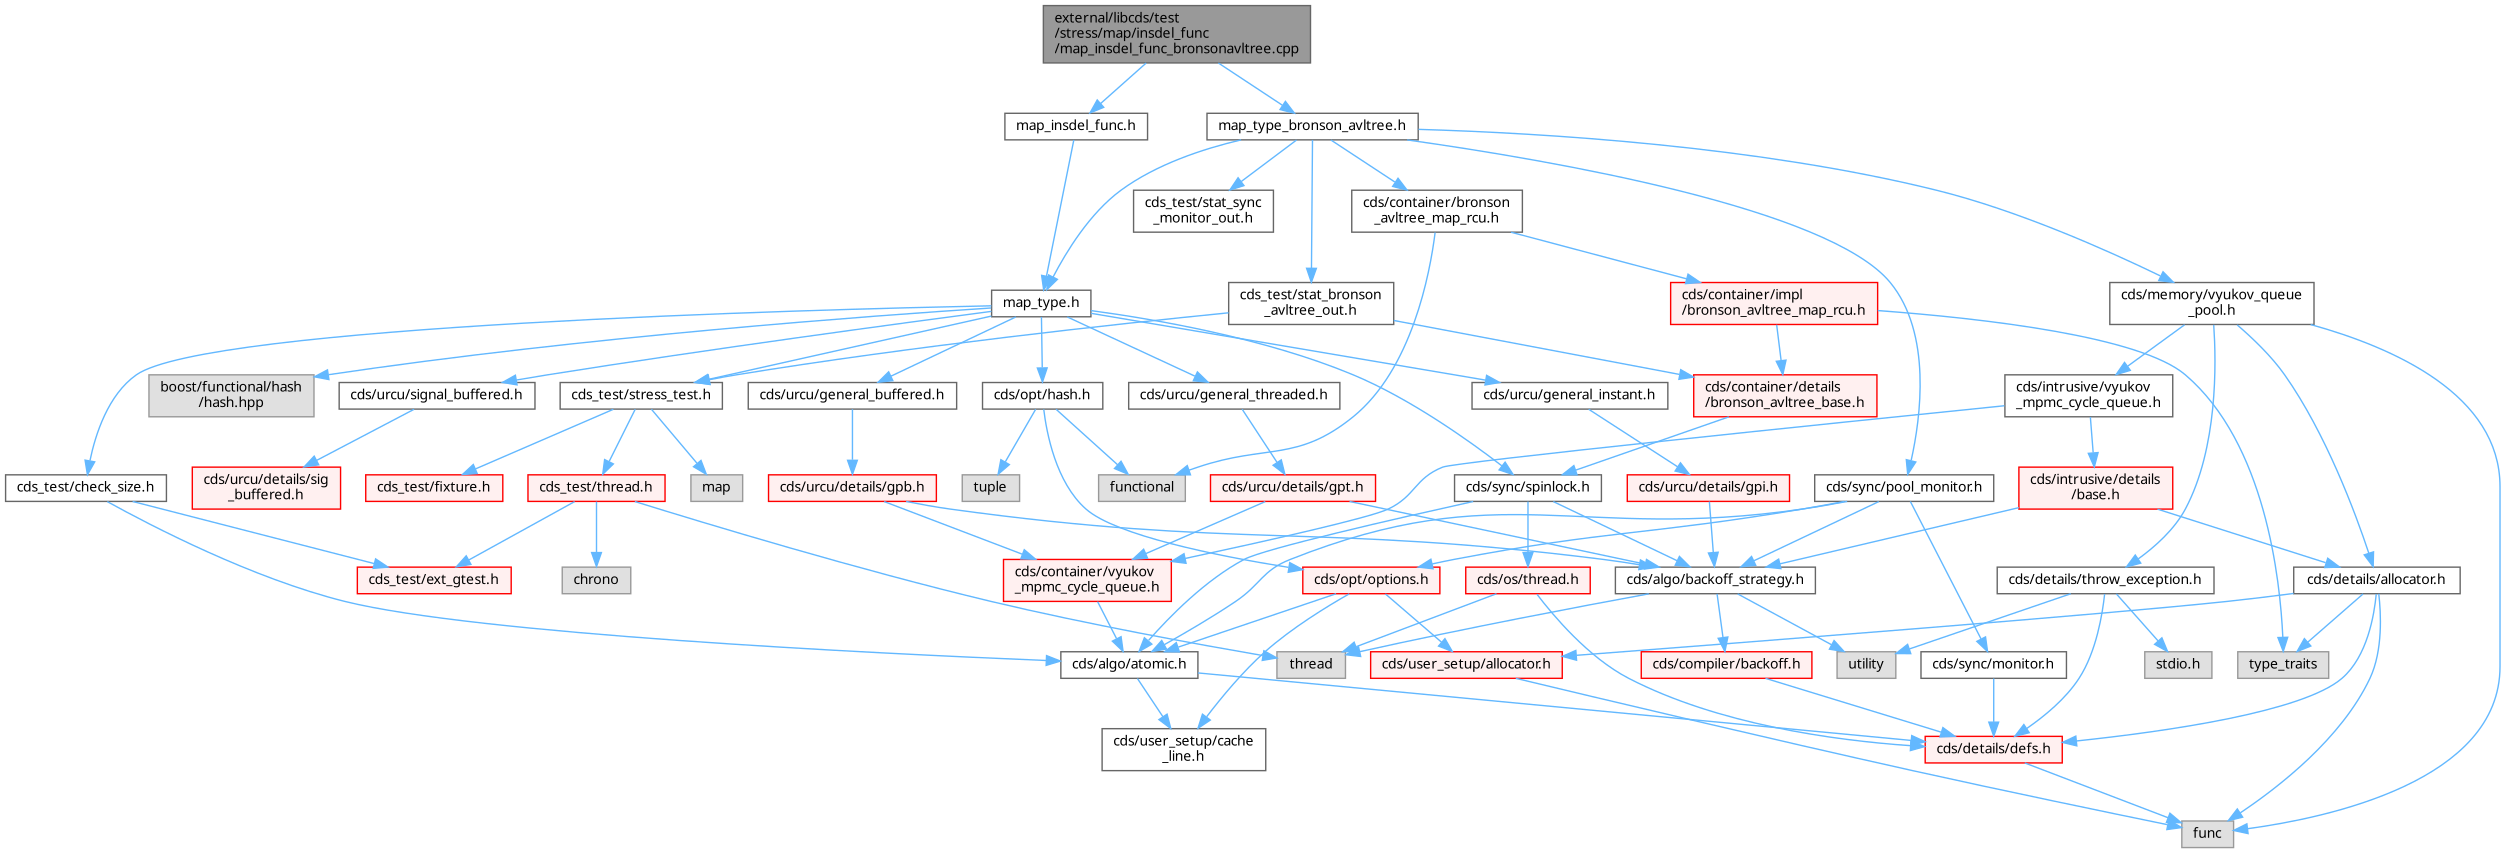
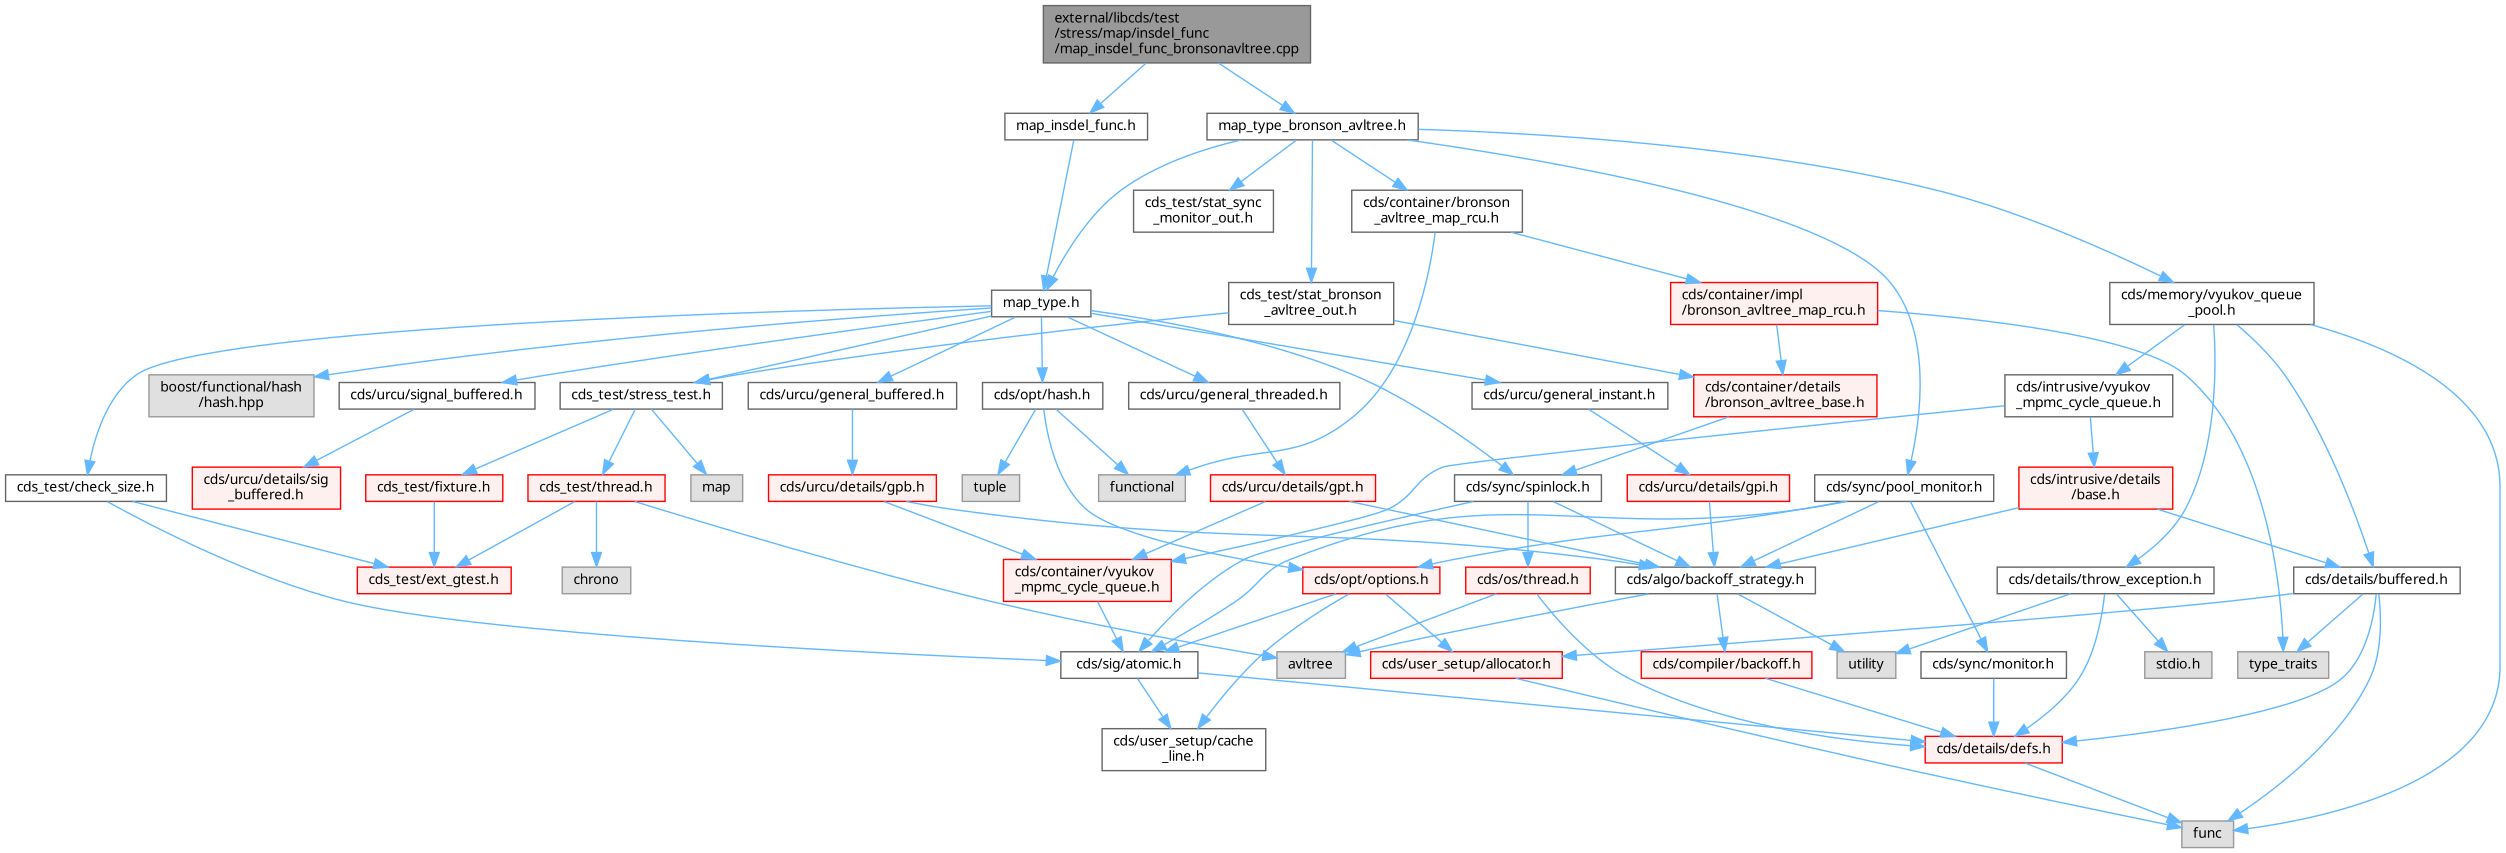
edge "cds_test/fixture.h" -> "cds_test/ext_gtest.h": added
node "cds/details/allocator.h": label "cds/details/allocator.h" -> "cds/details/buffered.h"
node "cds/algo/atomic.h": label "cds/algo/atomic.h" -> "cds/sig/atomic.h"
node "thread": label "thread" -> "avltree"
